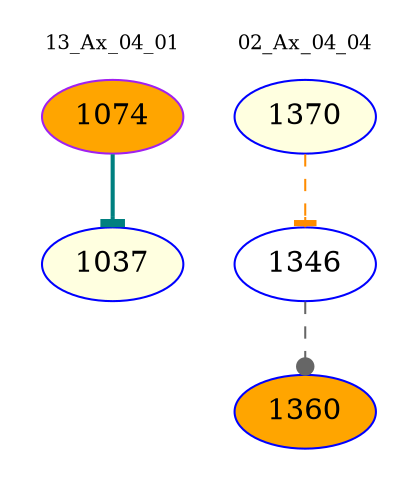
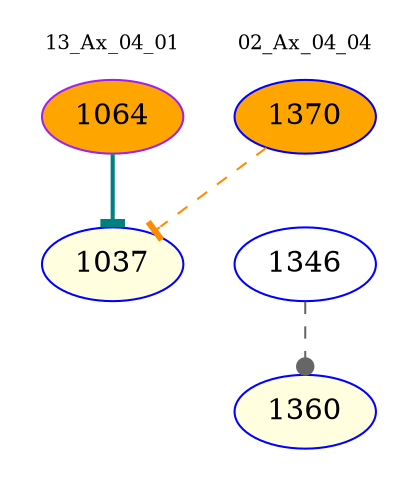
node "1074": label "1074" -> "1064"
node "1370": fillcolor lightyellow -> orange
edge "1370" -> "1346": now "1370" -> "1037"
node "1360": fillcolor orange -> lightyellow
